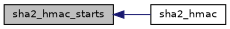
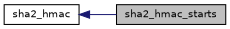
edge "sha2_hmac" -> "sha2_hmac_starts": reversed
